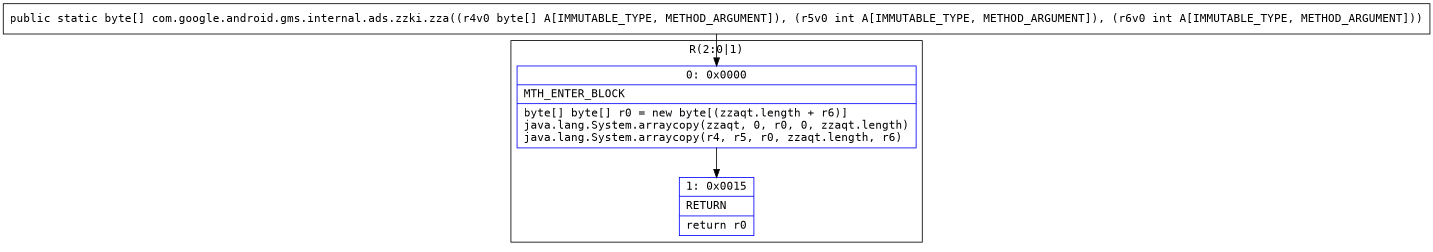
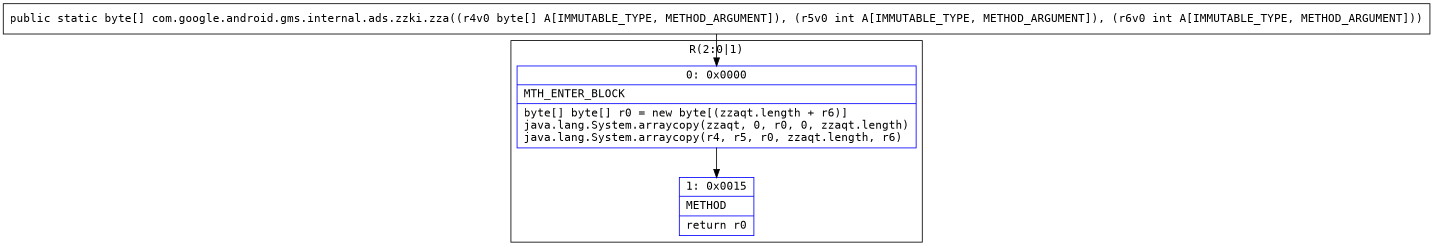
node "1: 0x0015": text "RETURN" -> "METHOD"
